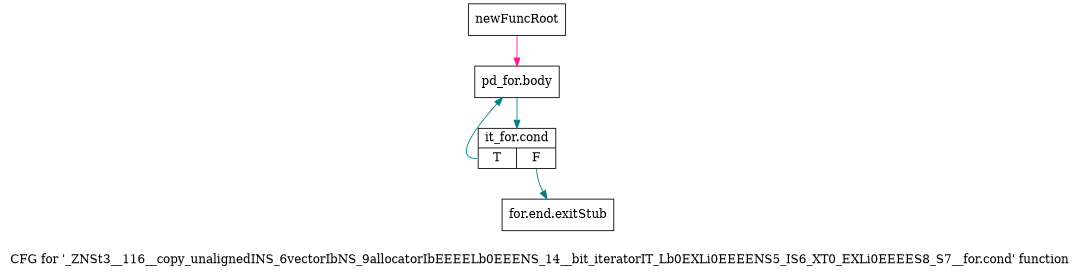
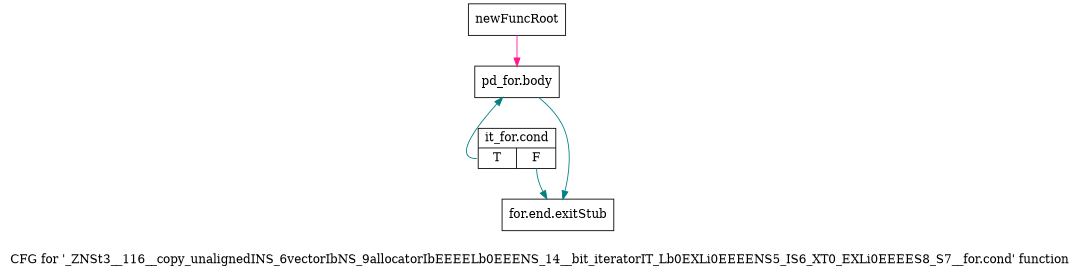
edge "pd_for.body" -> "it_for.cond": now "pd_for.body" -> "for.end.exitStub"
